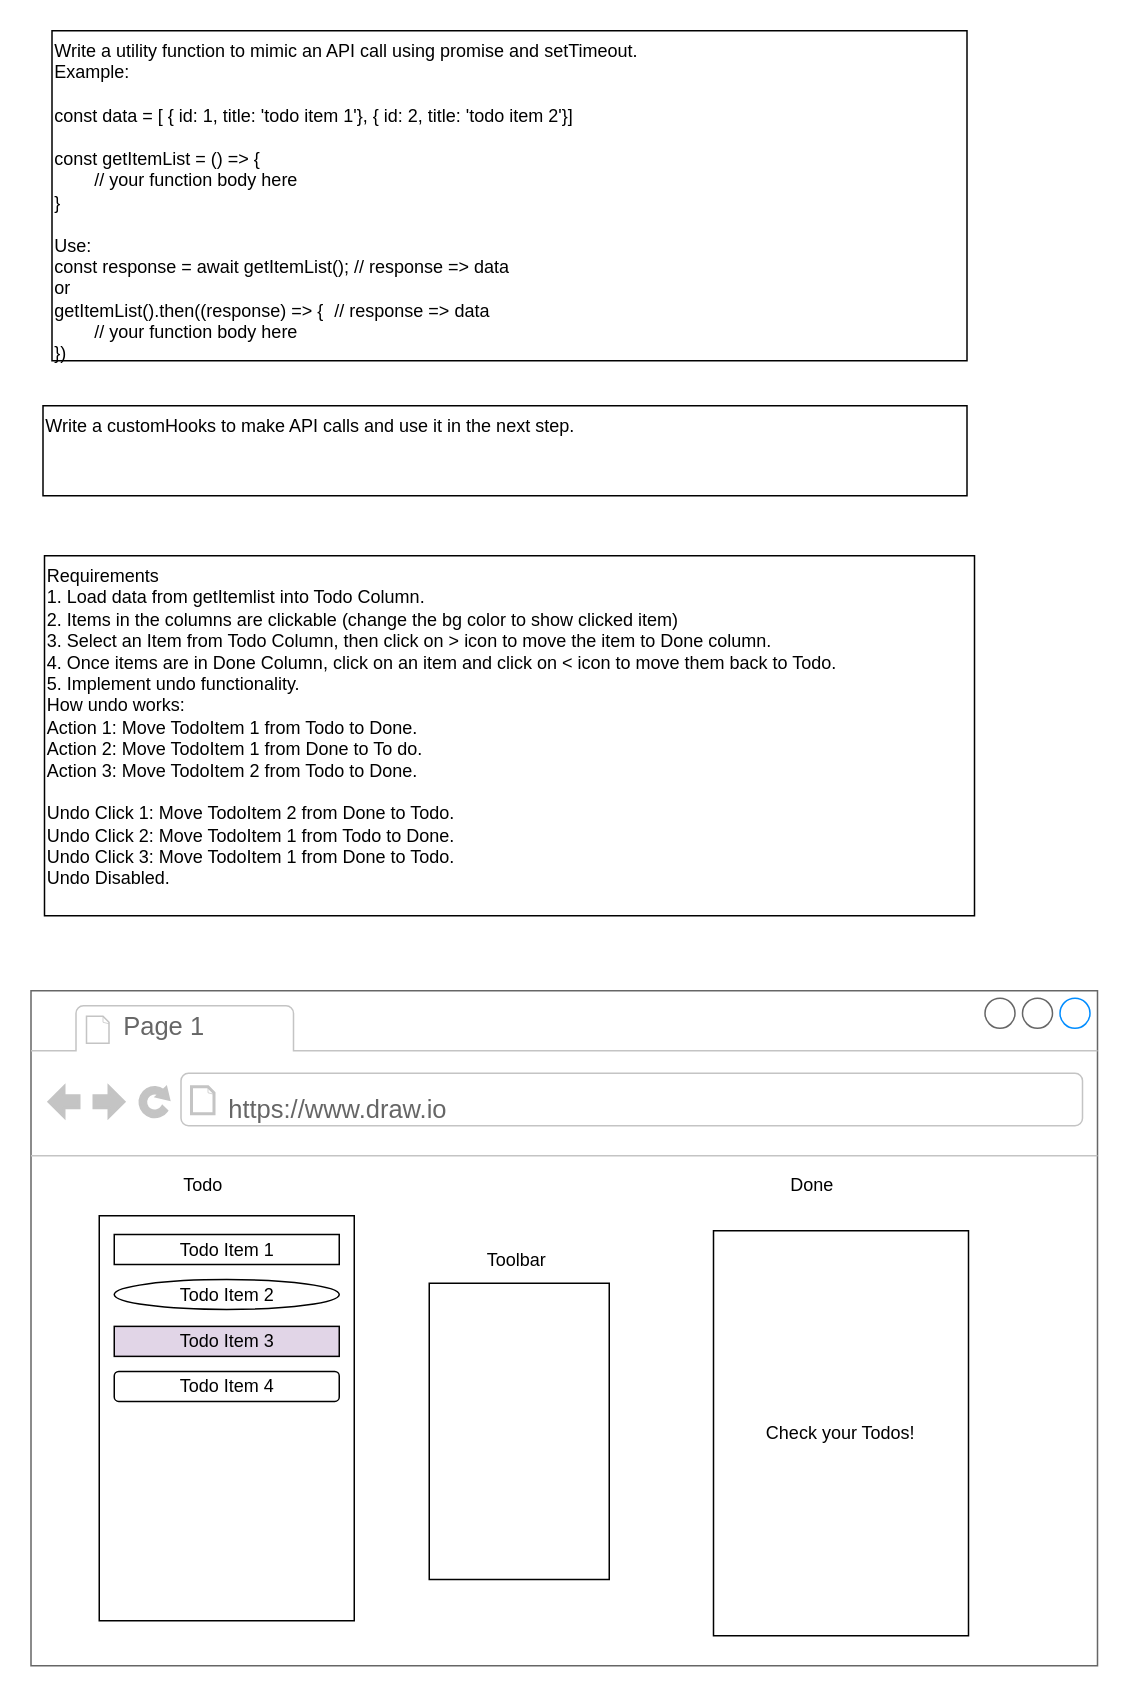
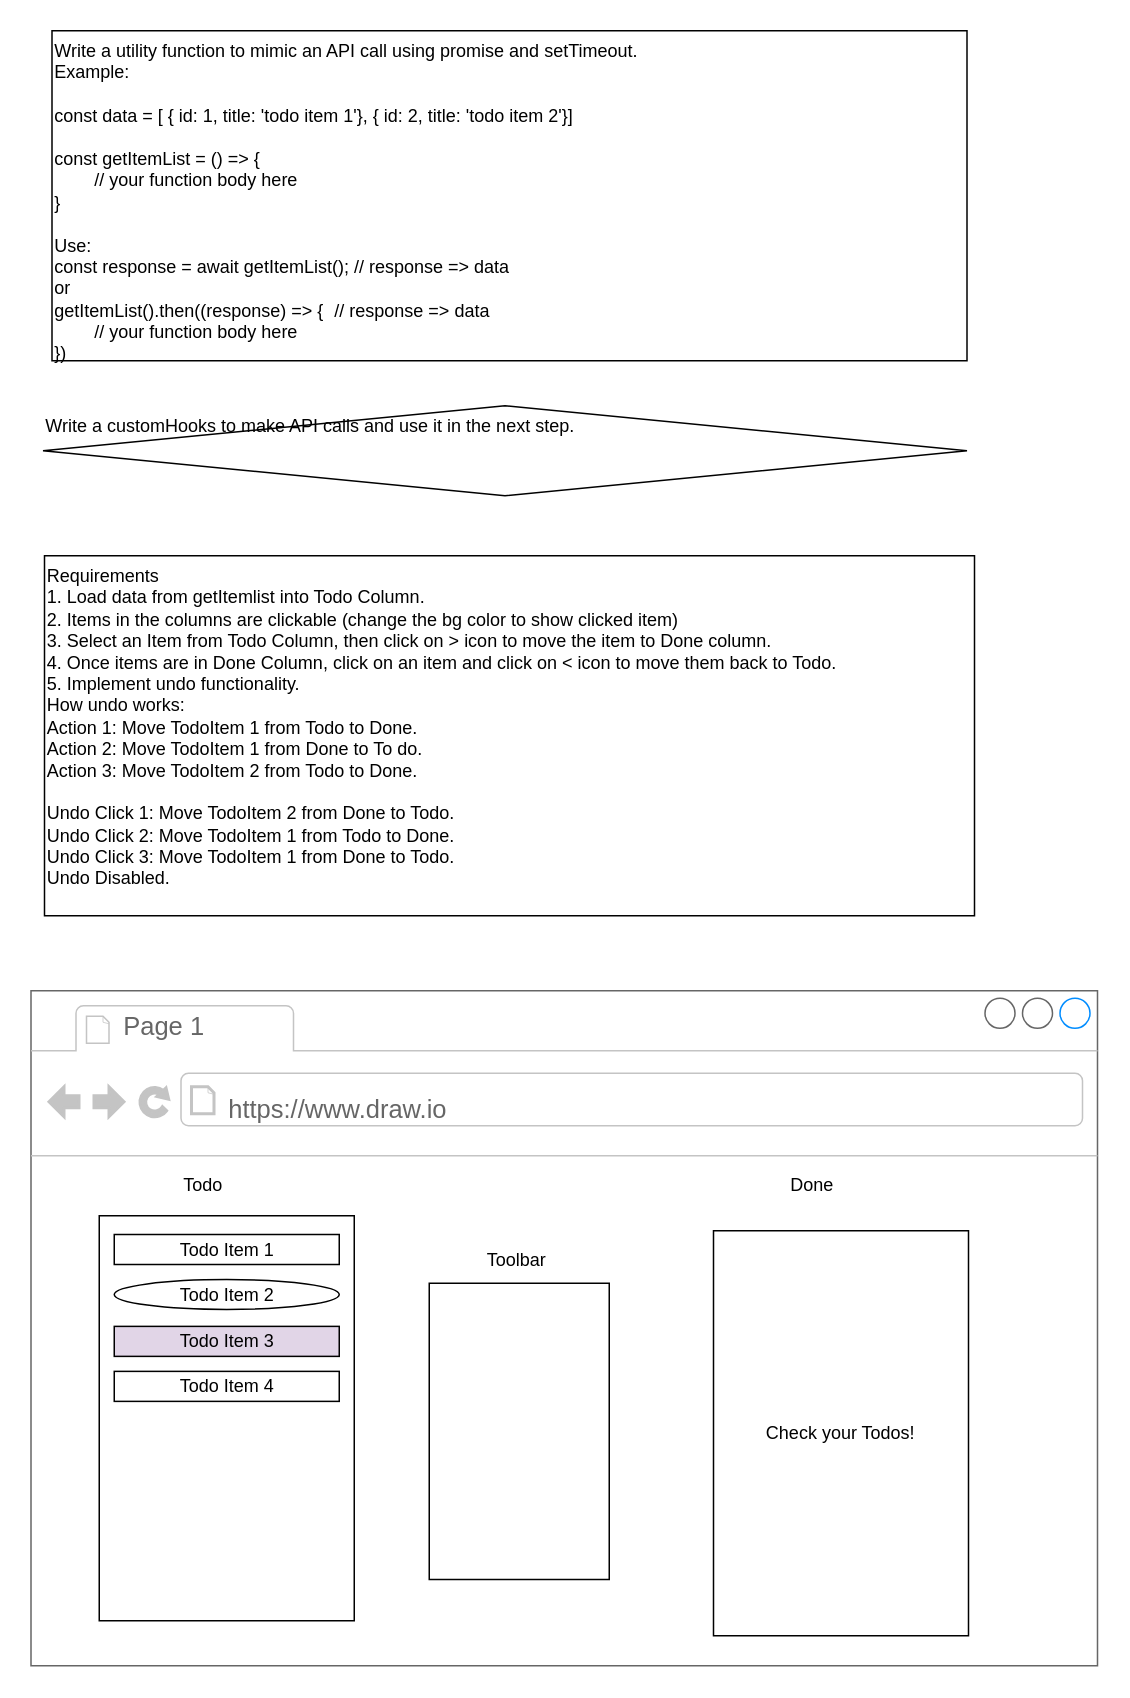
node "Write a customHooks to make API calls and use it in the next step.": shape rectangle -> diamond
node "Todo Item 4": shape rounded rectangle -> rectangle
